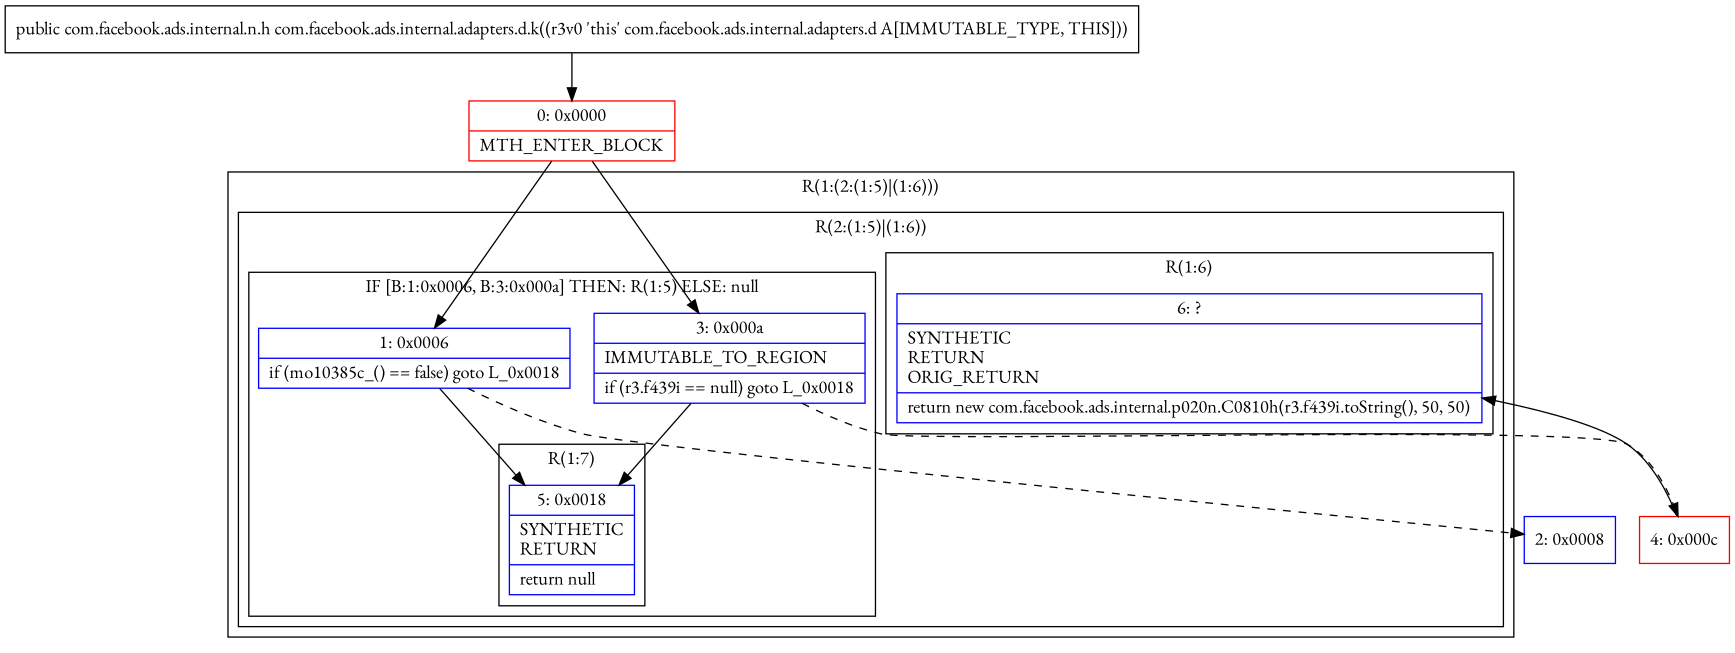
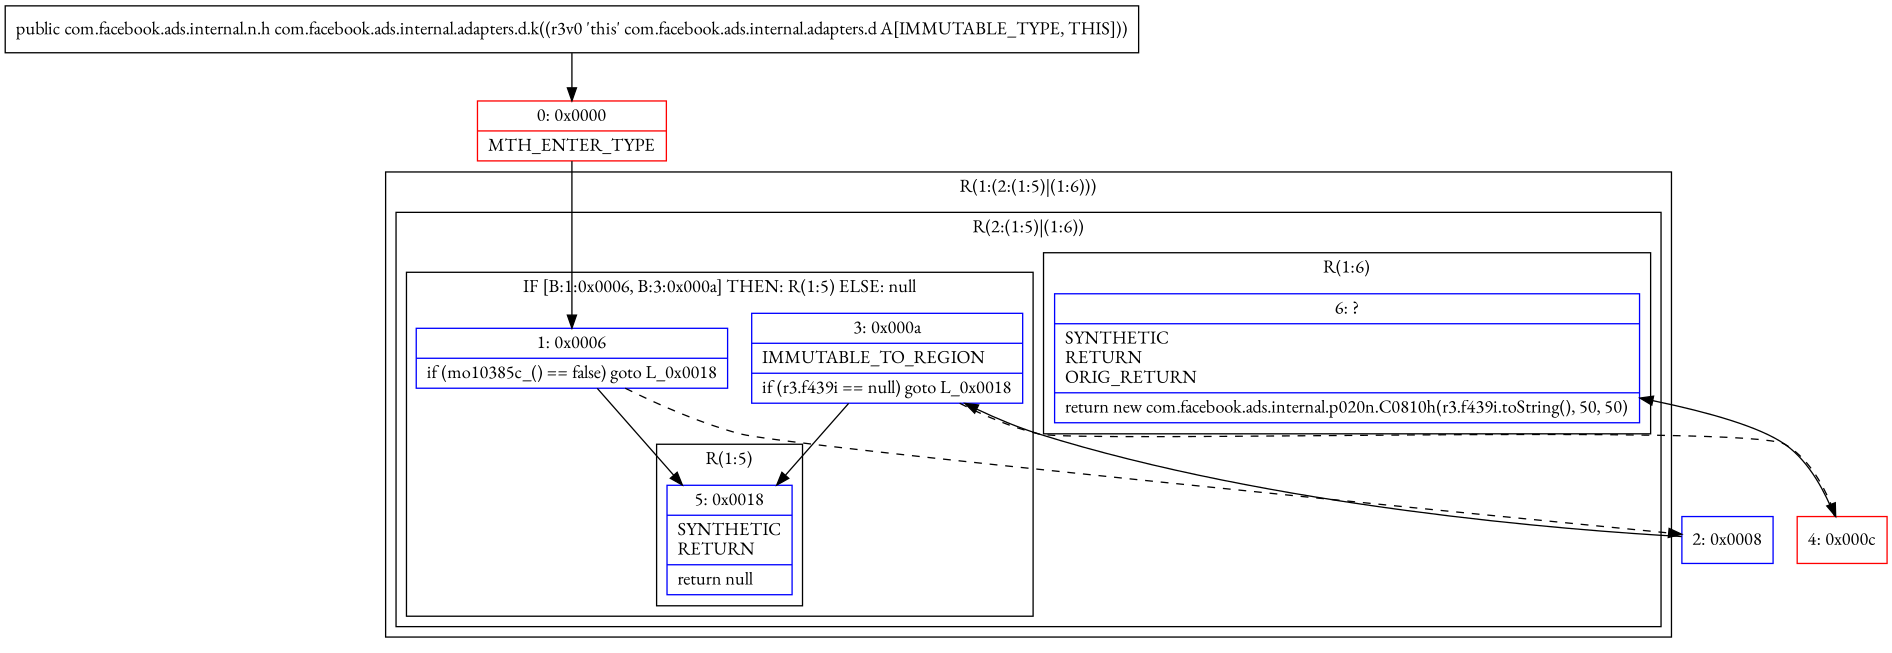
node "0: 0x0000": text "MTH_ENTER_BLOCK" -> "MTH_ENTER_TYPE"
edge "0: 0x0000" -> "3: 0x000a": now "2: 0x0008" -> "3: 0x000a"
cluster "R(1:7)": label "R(1:7)" -> "R(1:5)"
